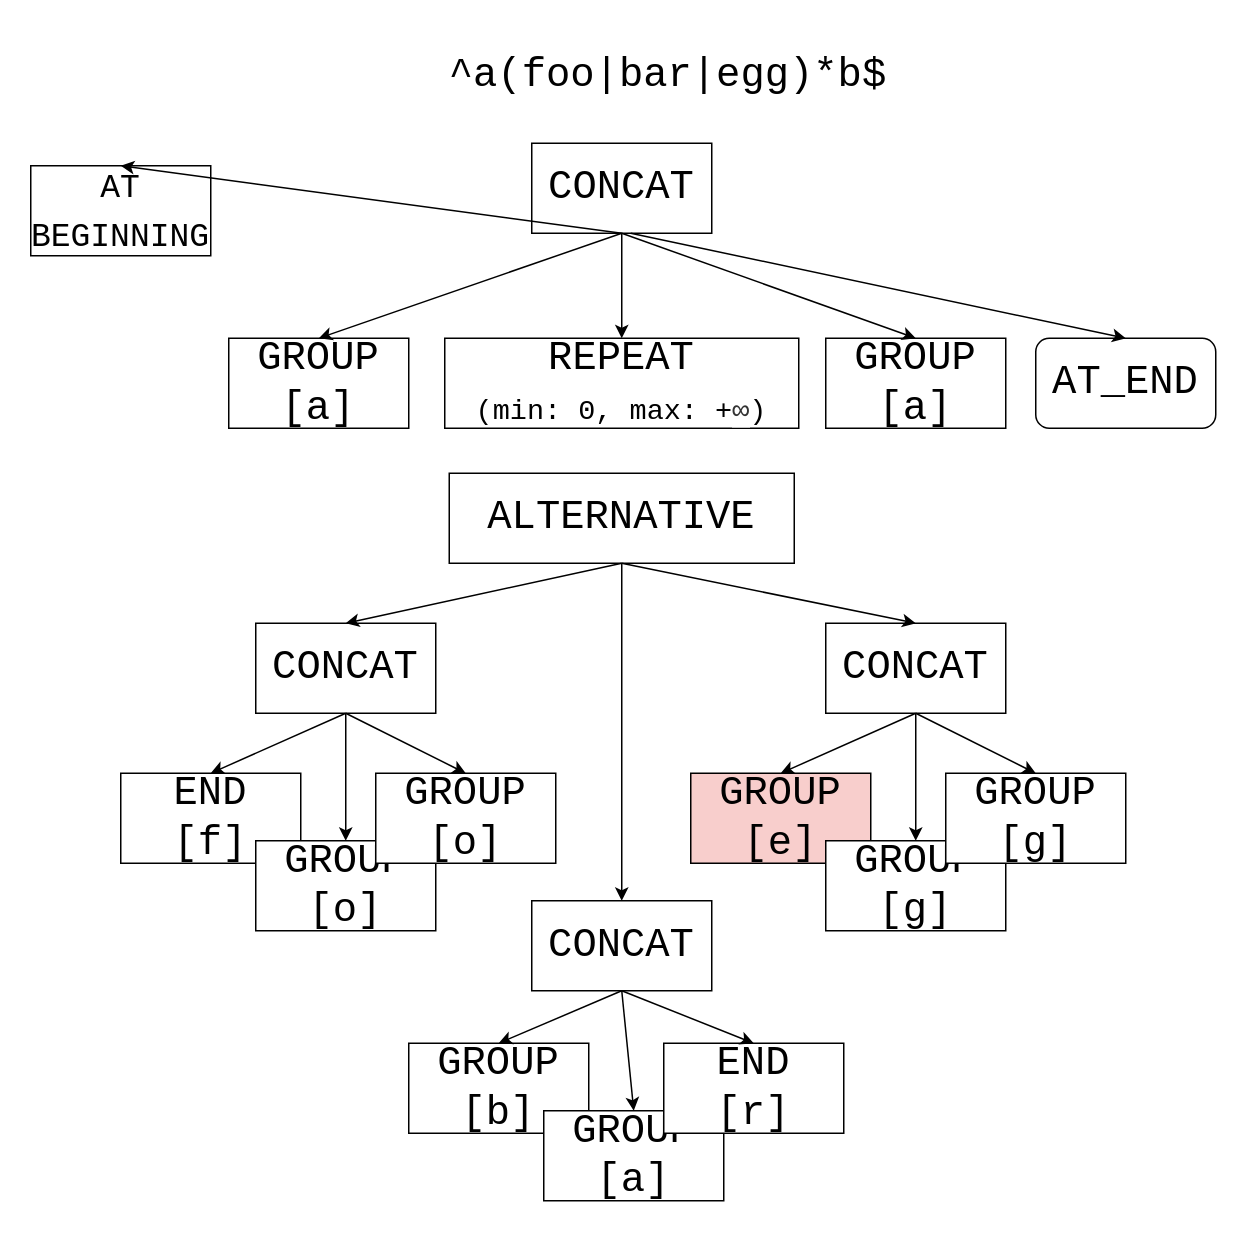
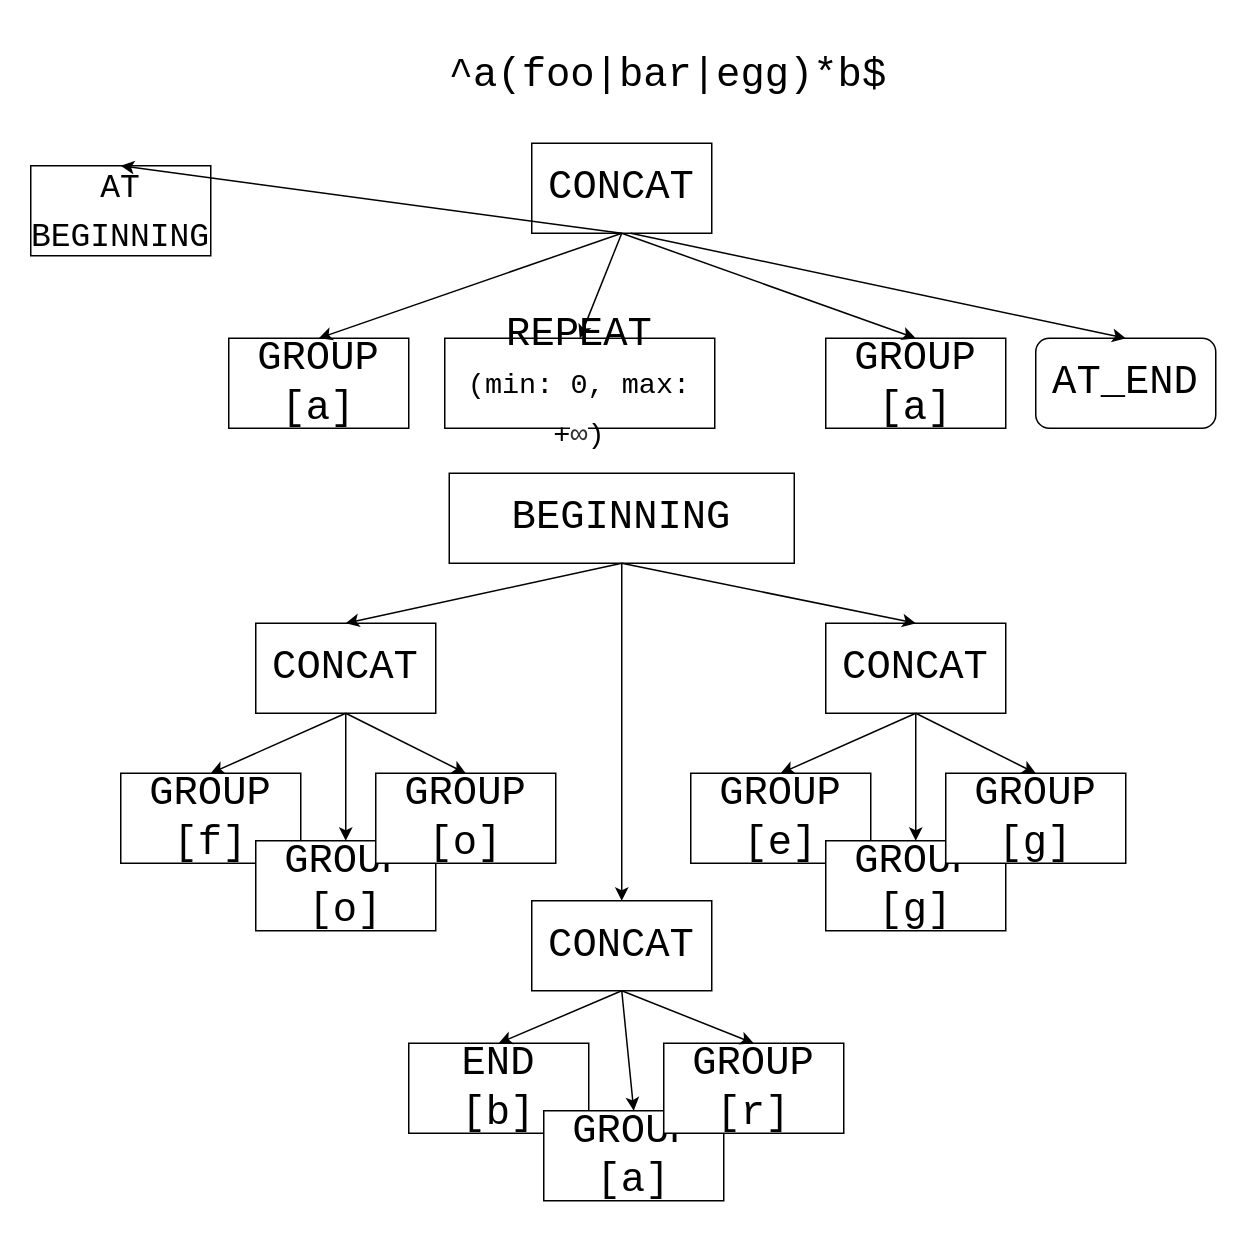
node "REPEAT (min: 0, max: +∞)": size 354x90 -> 270x90
node "ALTERNATIVE": label "ALTERNATIVE" -> "BEGINNING"
node "END [f]": label "END [f]" -> "GROUP [f]"
node "GROUP [e]": fillcolor #f8cecc -> #ffffff
node "GROUP [b]": label "GROUP [b]" -> "END [b]"
node "END [r]": label "END [r]" -> "GROUP [r]"
